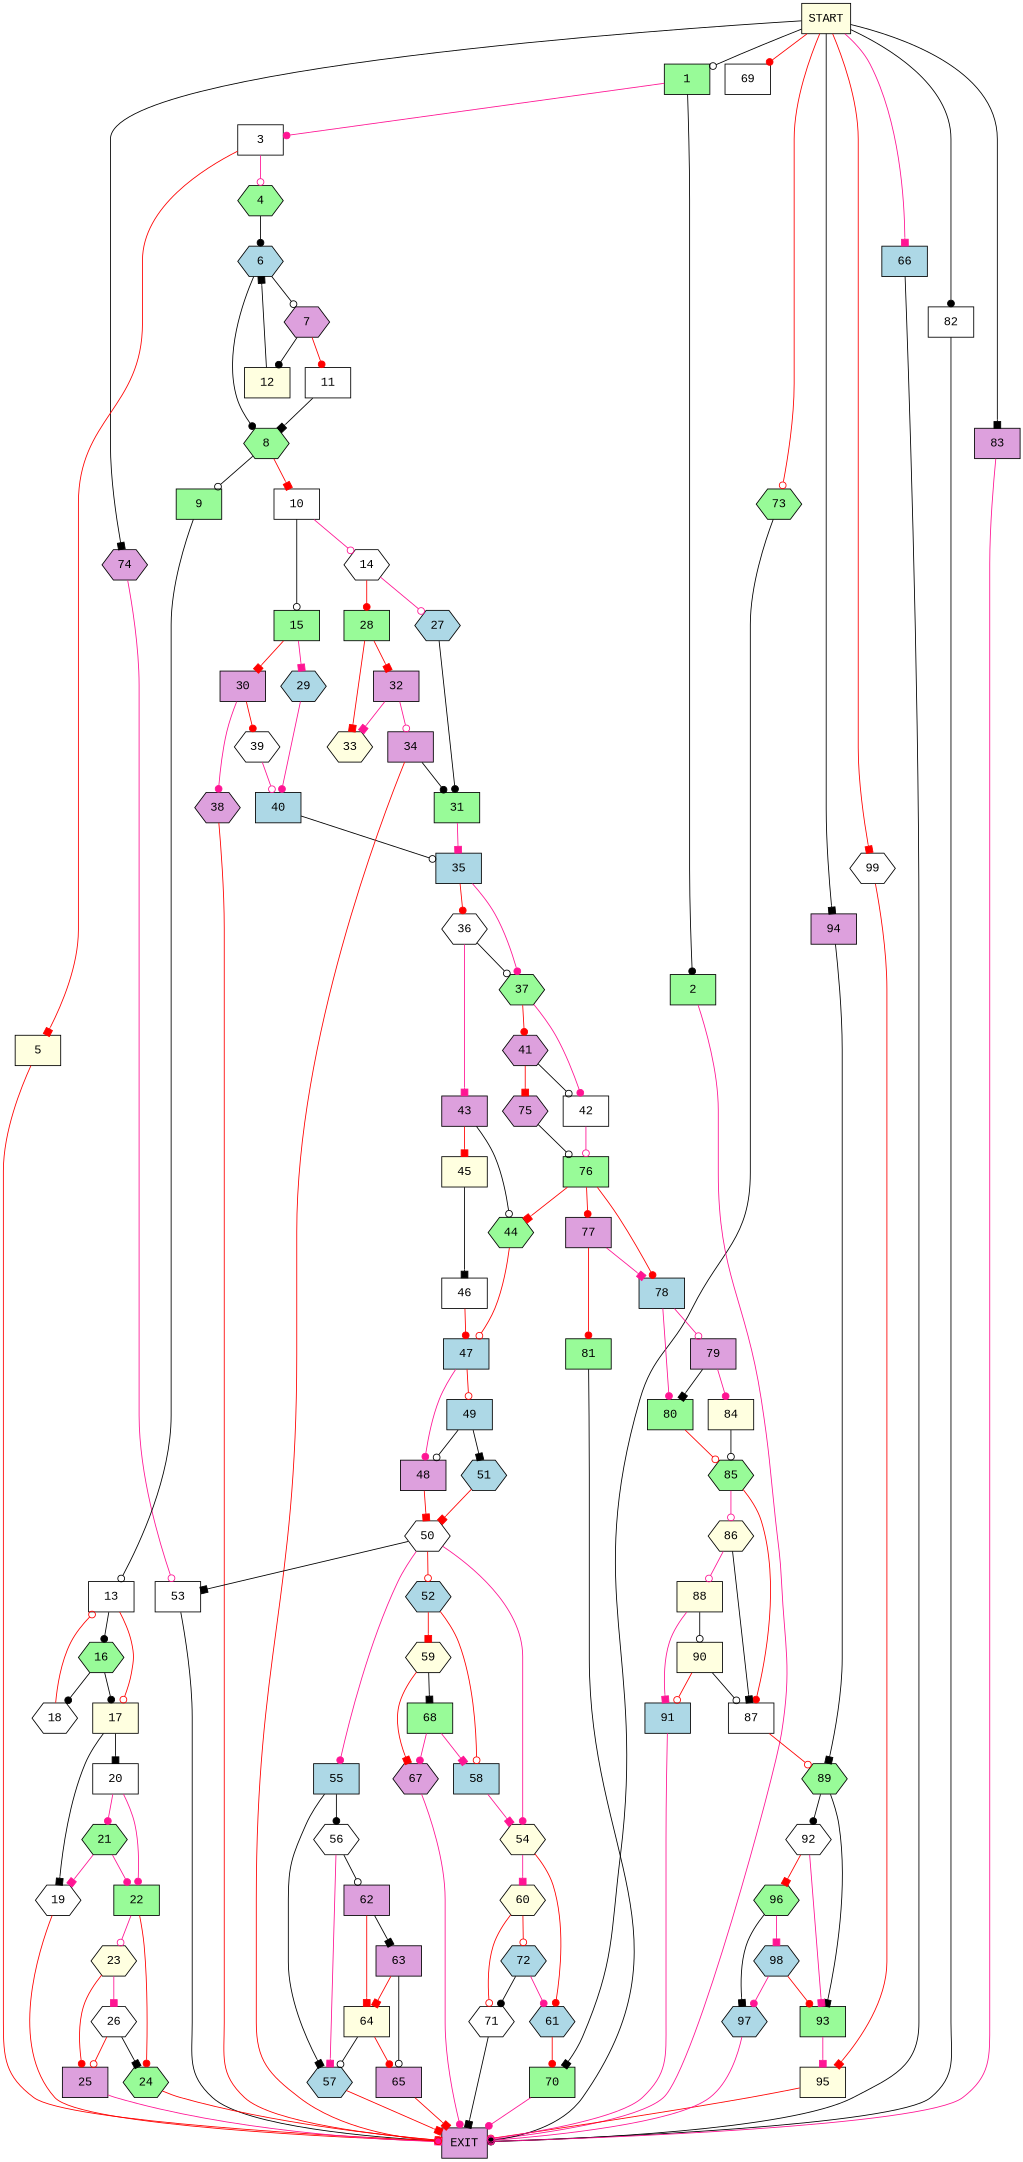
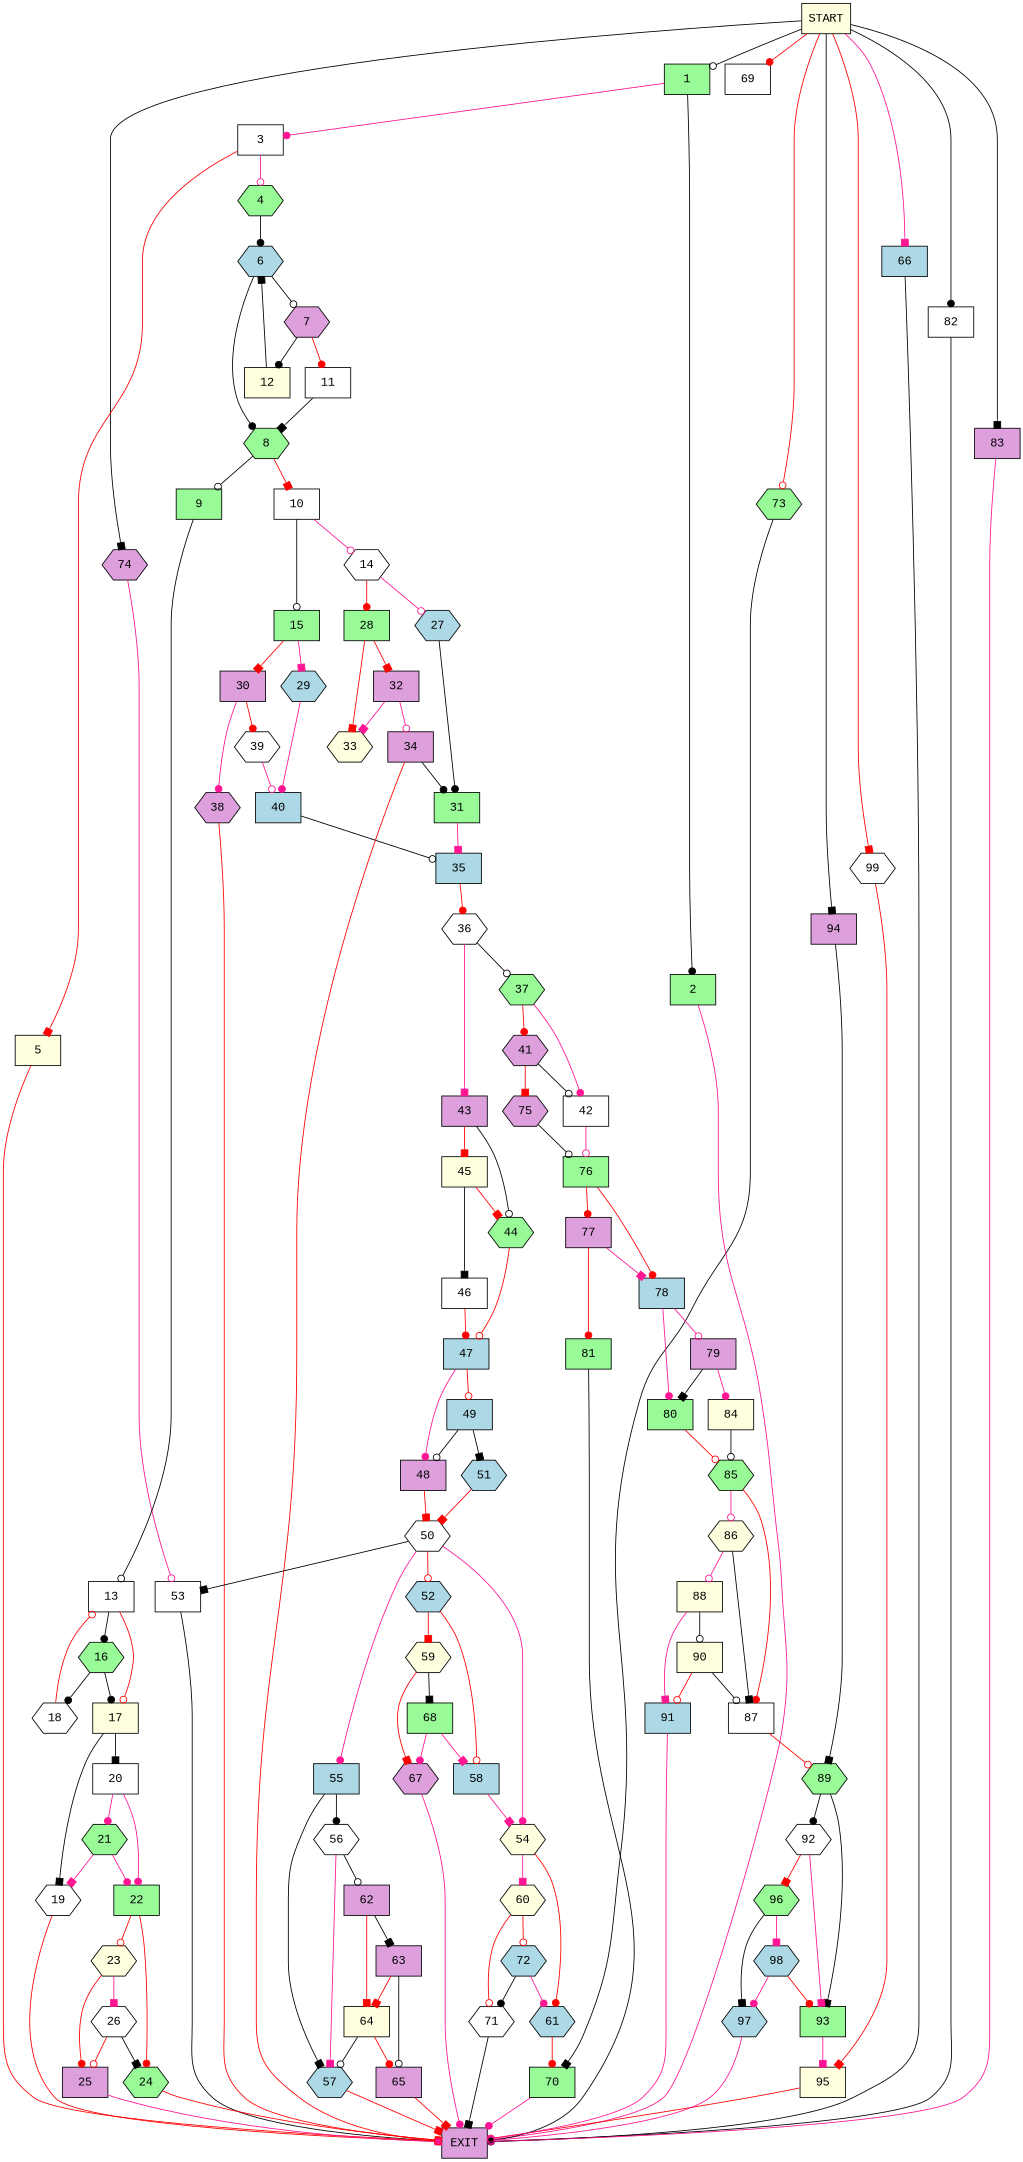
edge "35" -> "37": removed
edge "76" -> "44": now "45" -> "44"
edge "22" -> "23": color deeppink -> red
